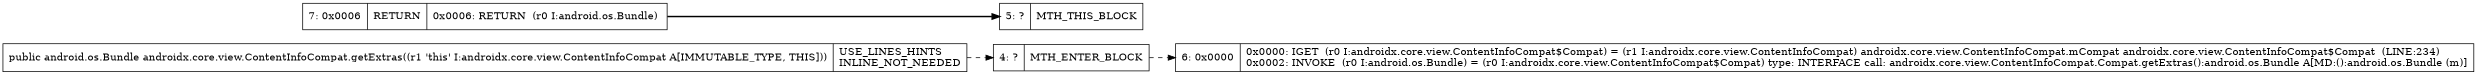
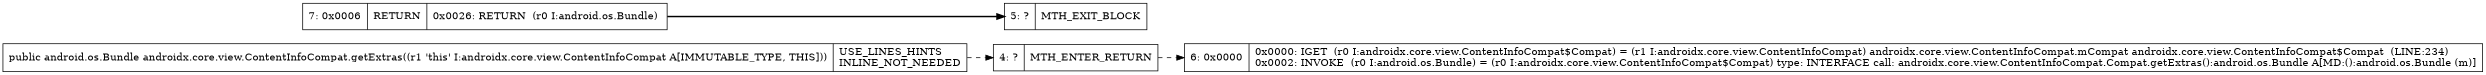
node "7: 0x0006": text "0x0006: RETURN  (r0 I:android.os.Bundle)" -> "0x0026: RETURN  (r0 I:android.os.Bundle)"
node "5: ?": text "MTH_THIS_BLOCK" -> "MTH_EXIT_BLOCK"
node "4: ?": text "MTH_ENTER_BLOCK" -> "MTH_ENTER_RETURN"
